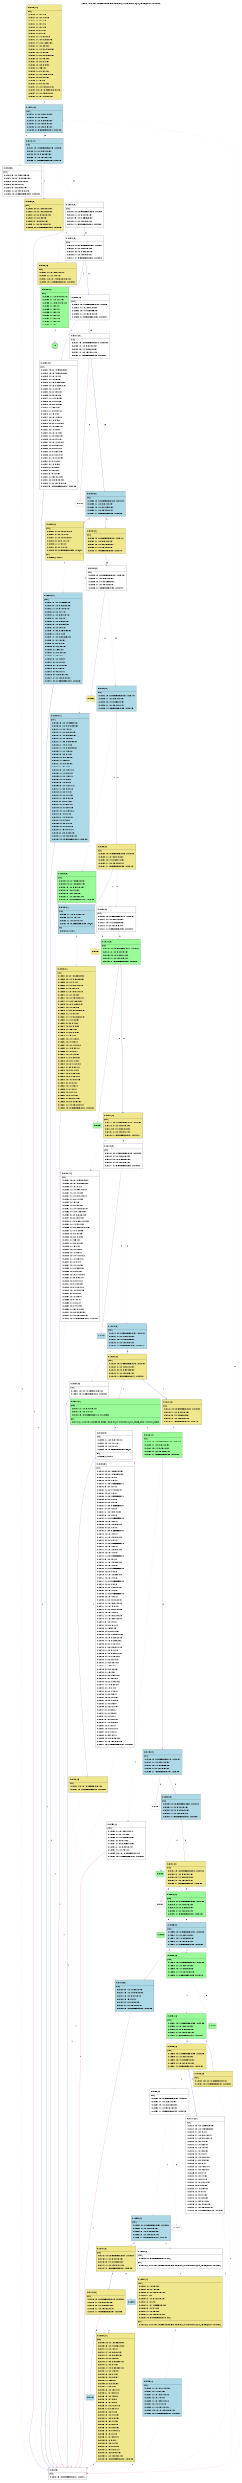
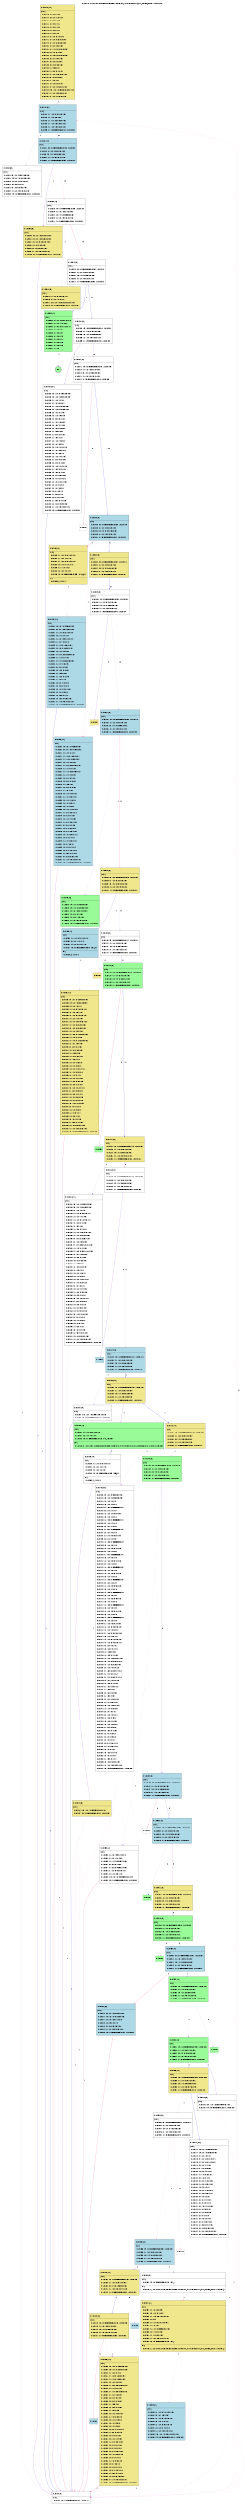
edge "0x401310 [28]" -> "0x401f6a [5]": now "0x4019ec [30]" -> "0x401f6a [5]"
node "0x401e47": removed
node "0x401b2c [15]": fillcolor khaki -> white
